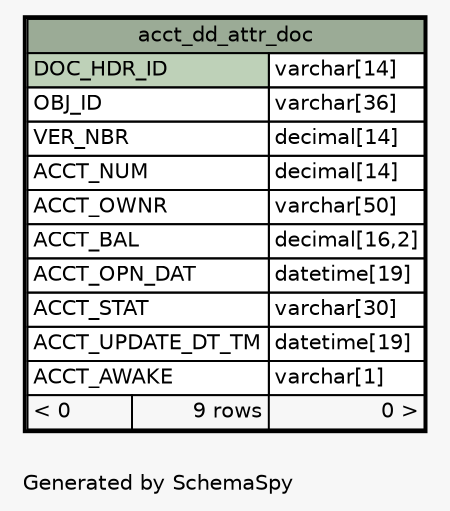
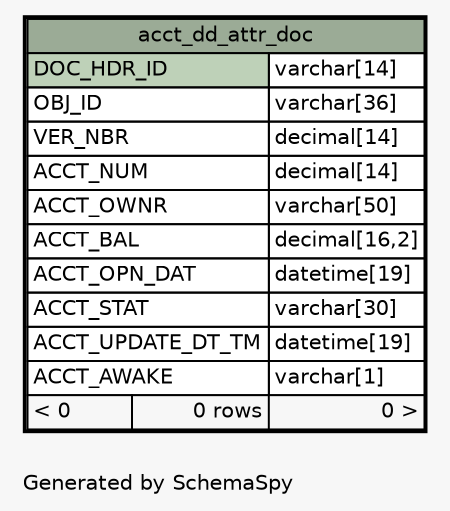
node "acct_dd_attr_doc": text "9 rows" -> "0 rows"
